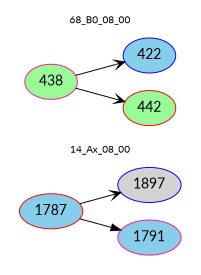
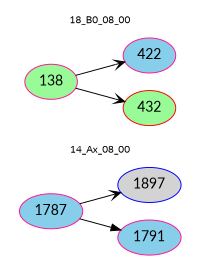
cluster "68_B0_08_00": label "68_B0_08_00" -> "18_B0_08_00"
node "422": color blue -> deeppink
node "438": label "438" -> "138"
node "442": label "442" -> "432"
node "1787": color red -> deeppink
